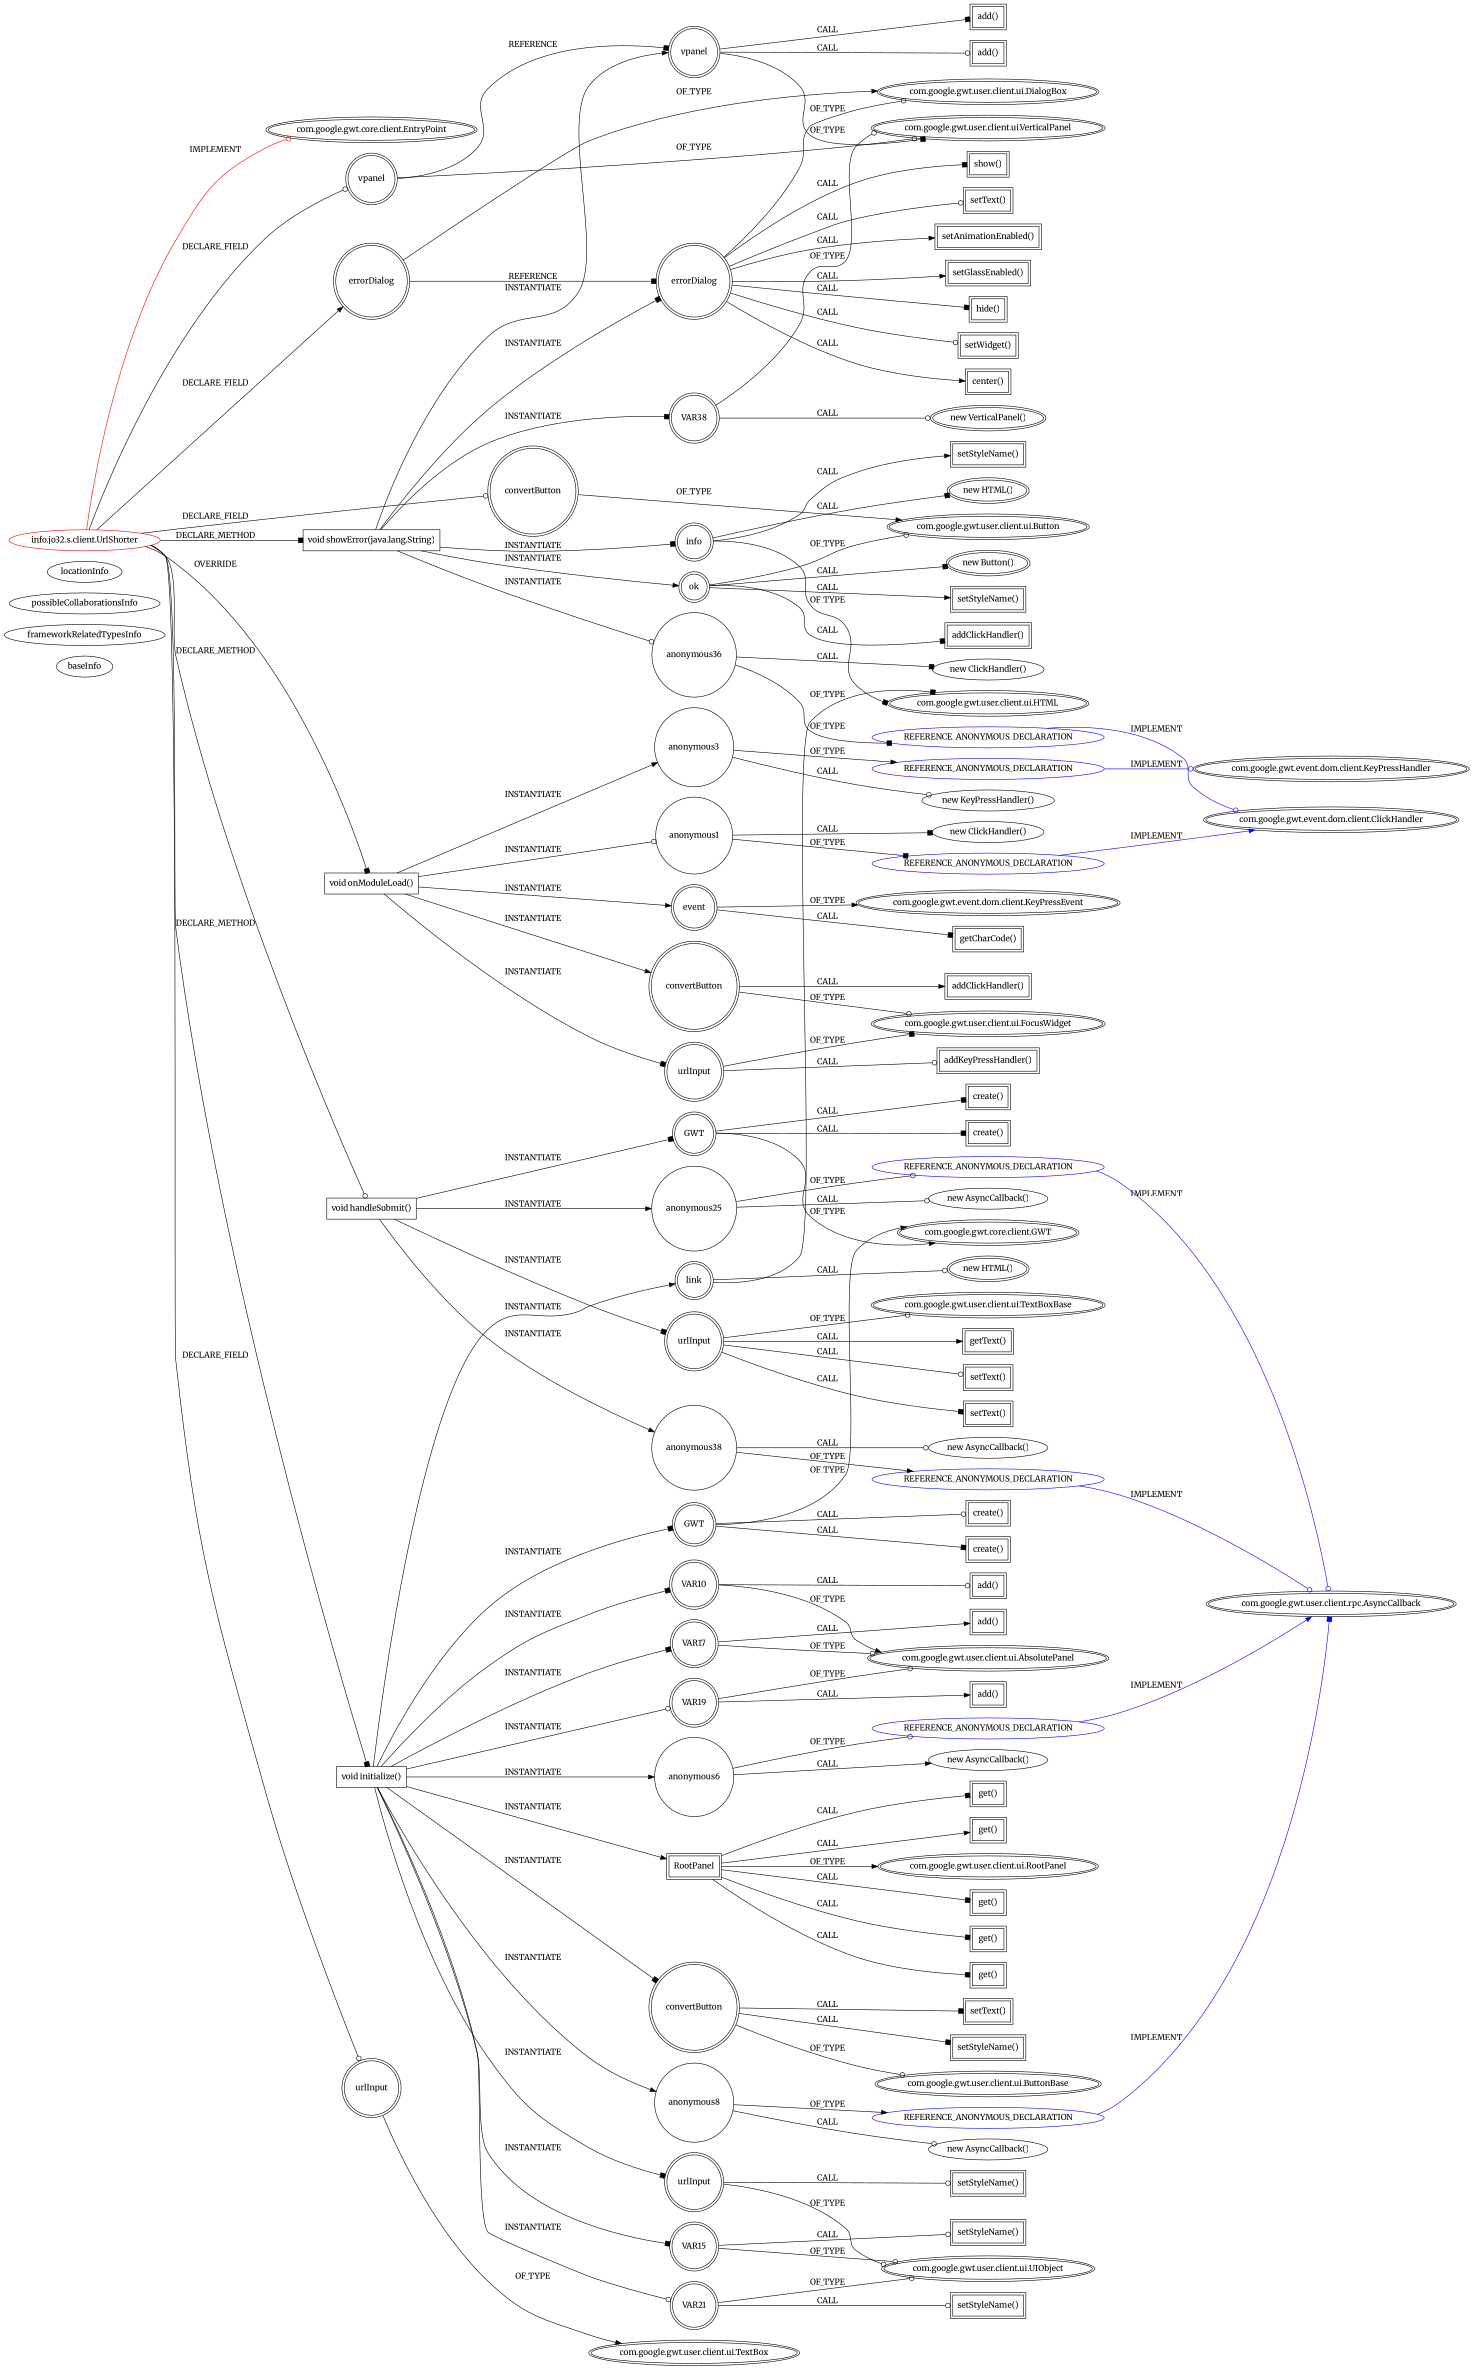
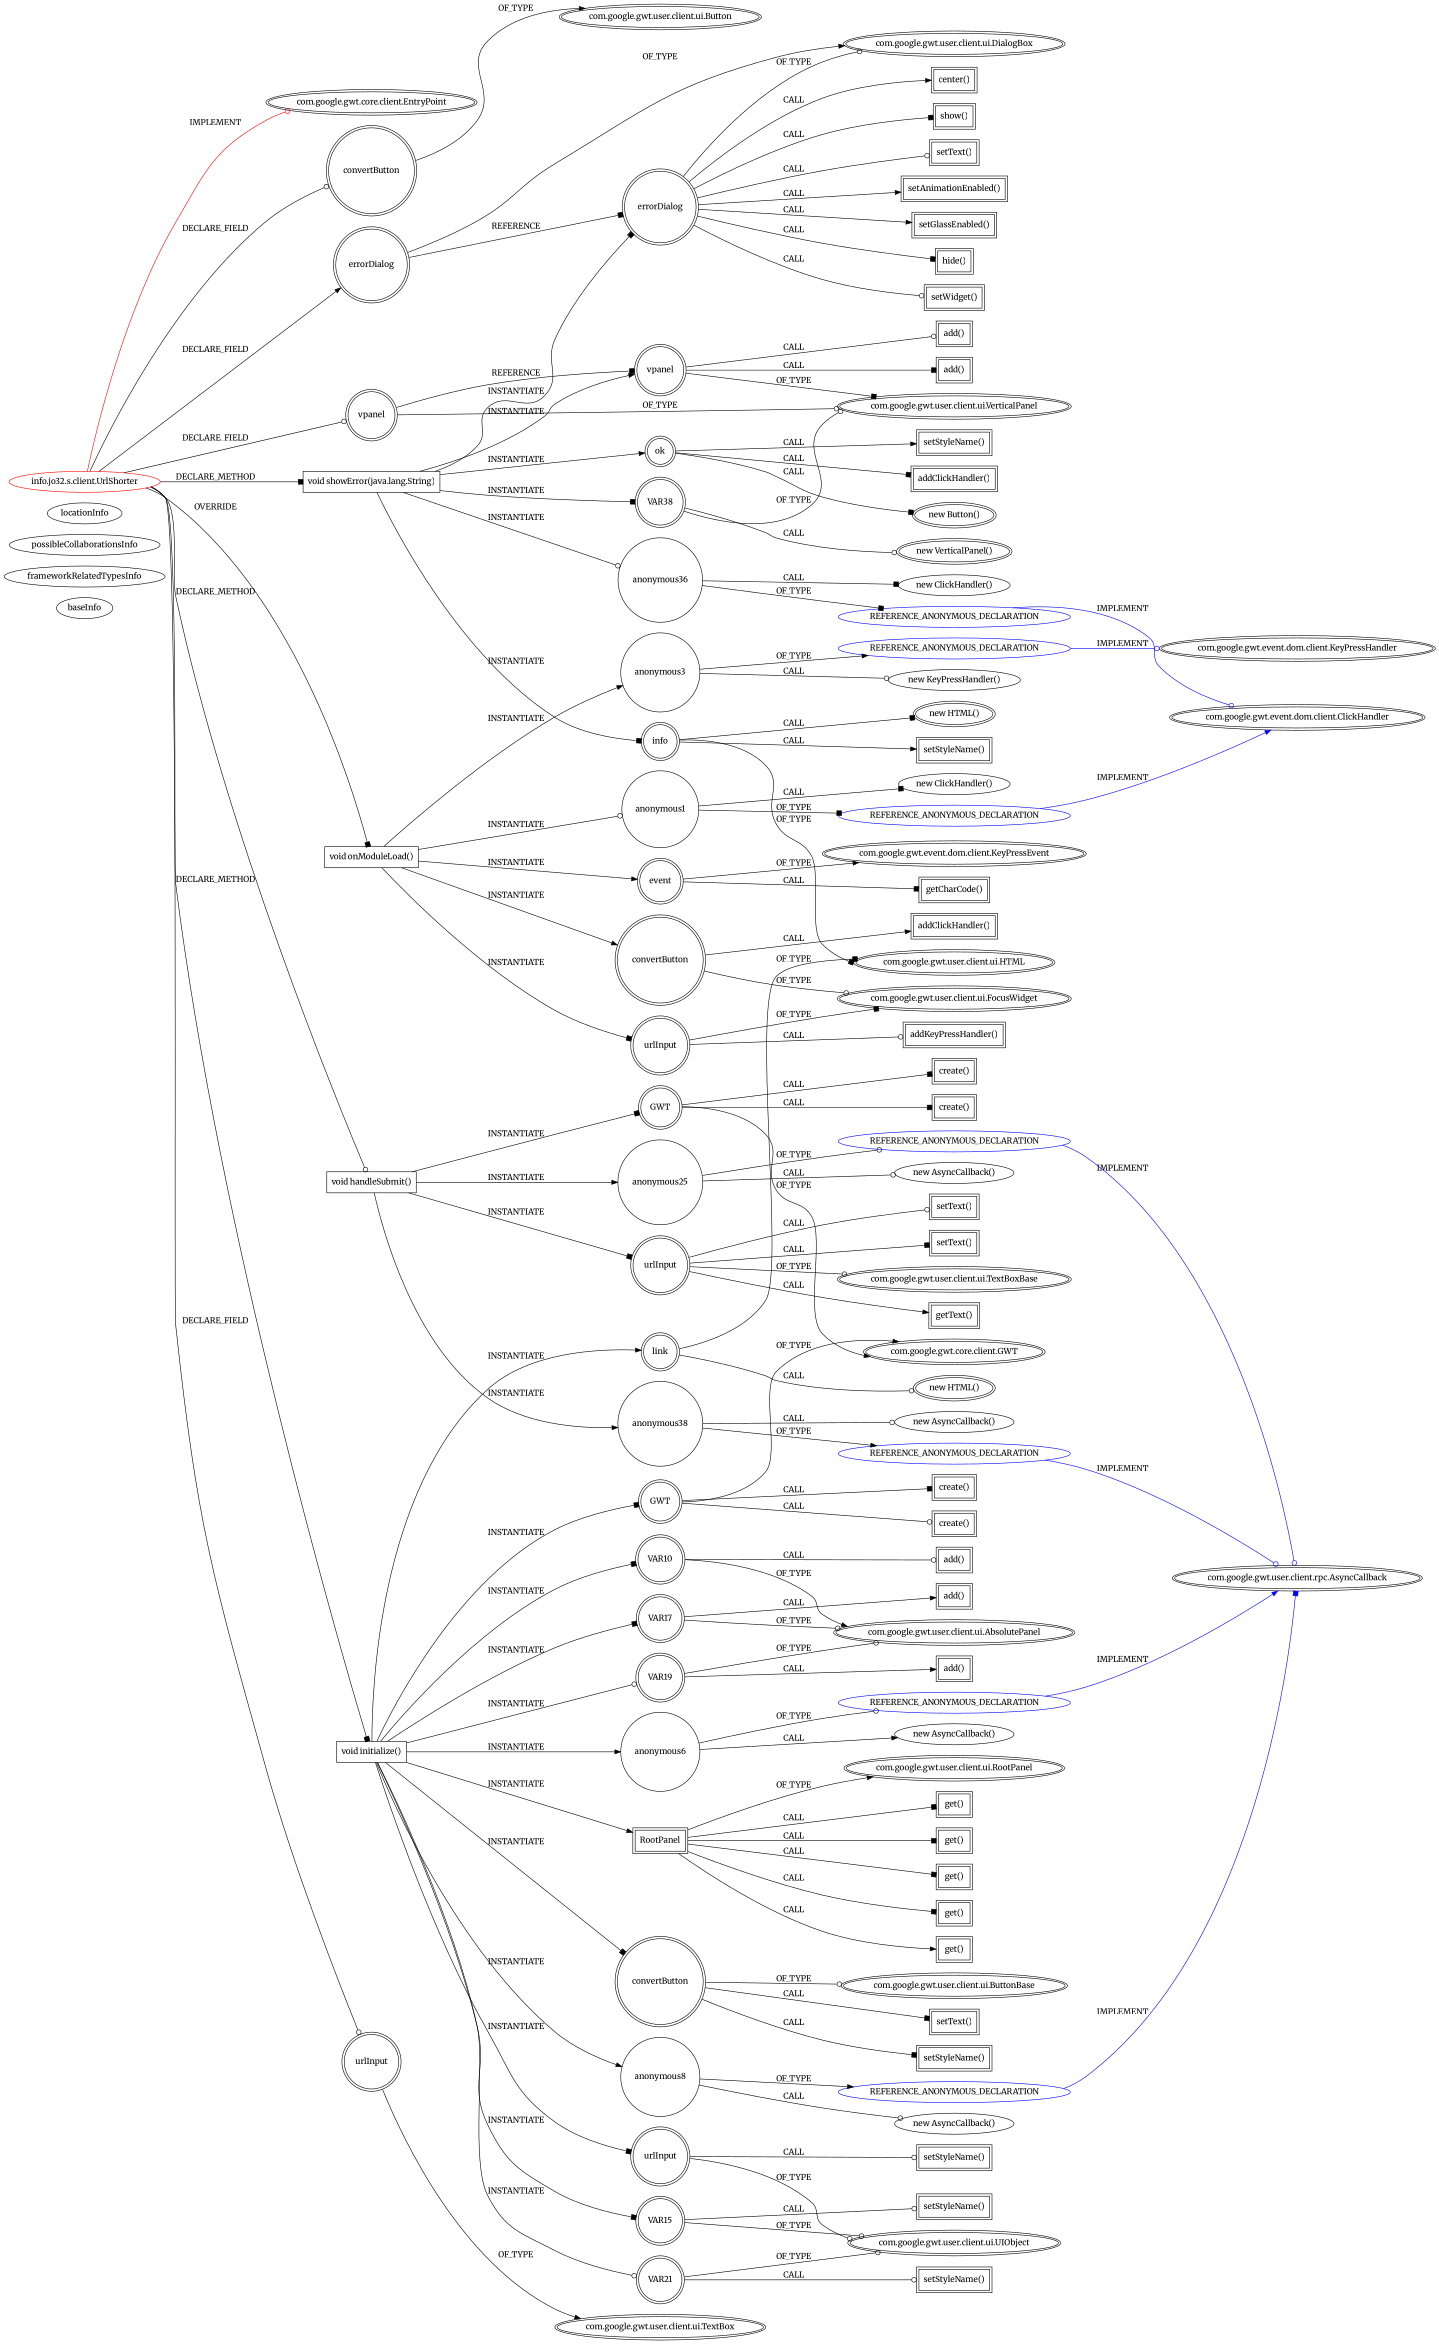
edge "ok" -> "com.google.gwt.user.client.ui.Button": removed, label "OF_TYPE"
